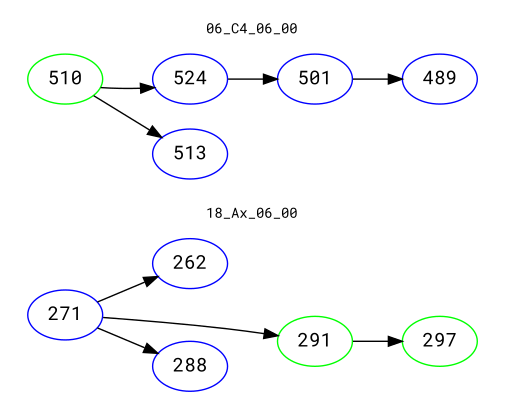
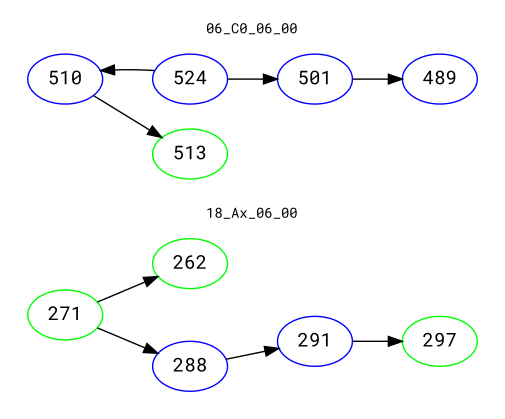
cluster "06_C4_06_00": label "06_C4_06_00" -> "06_C0_06_00"
node "510": color green -> blue
edge "510" -> "524": reversed
node "513": color blue -> green
node "262": color blue -> green
node "271": color blue -> green
edge "271" -> "291": now "288" -> "291"
node "291": color green -> blue
